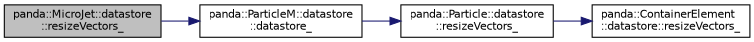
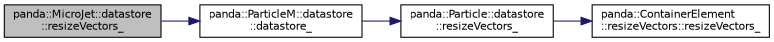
node "panda::ContainerElement ::datastore::resizeVectors_": label "panda::ContainerElement ::datastore::resizeVectors_" -> "panda::ContainerElement ::resizeVectors::resizeVectors_"
